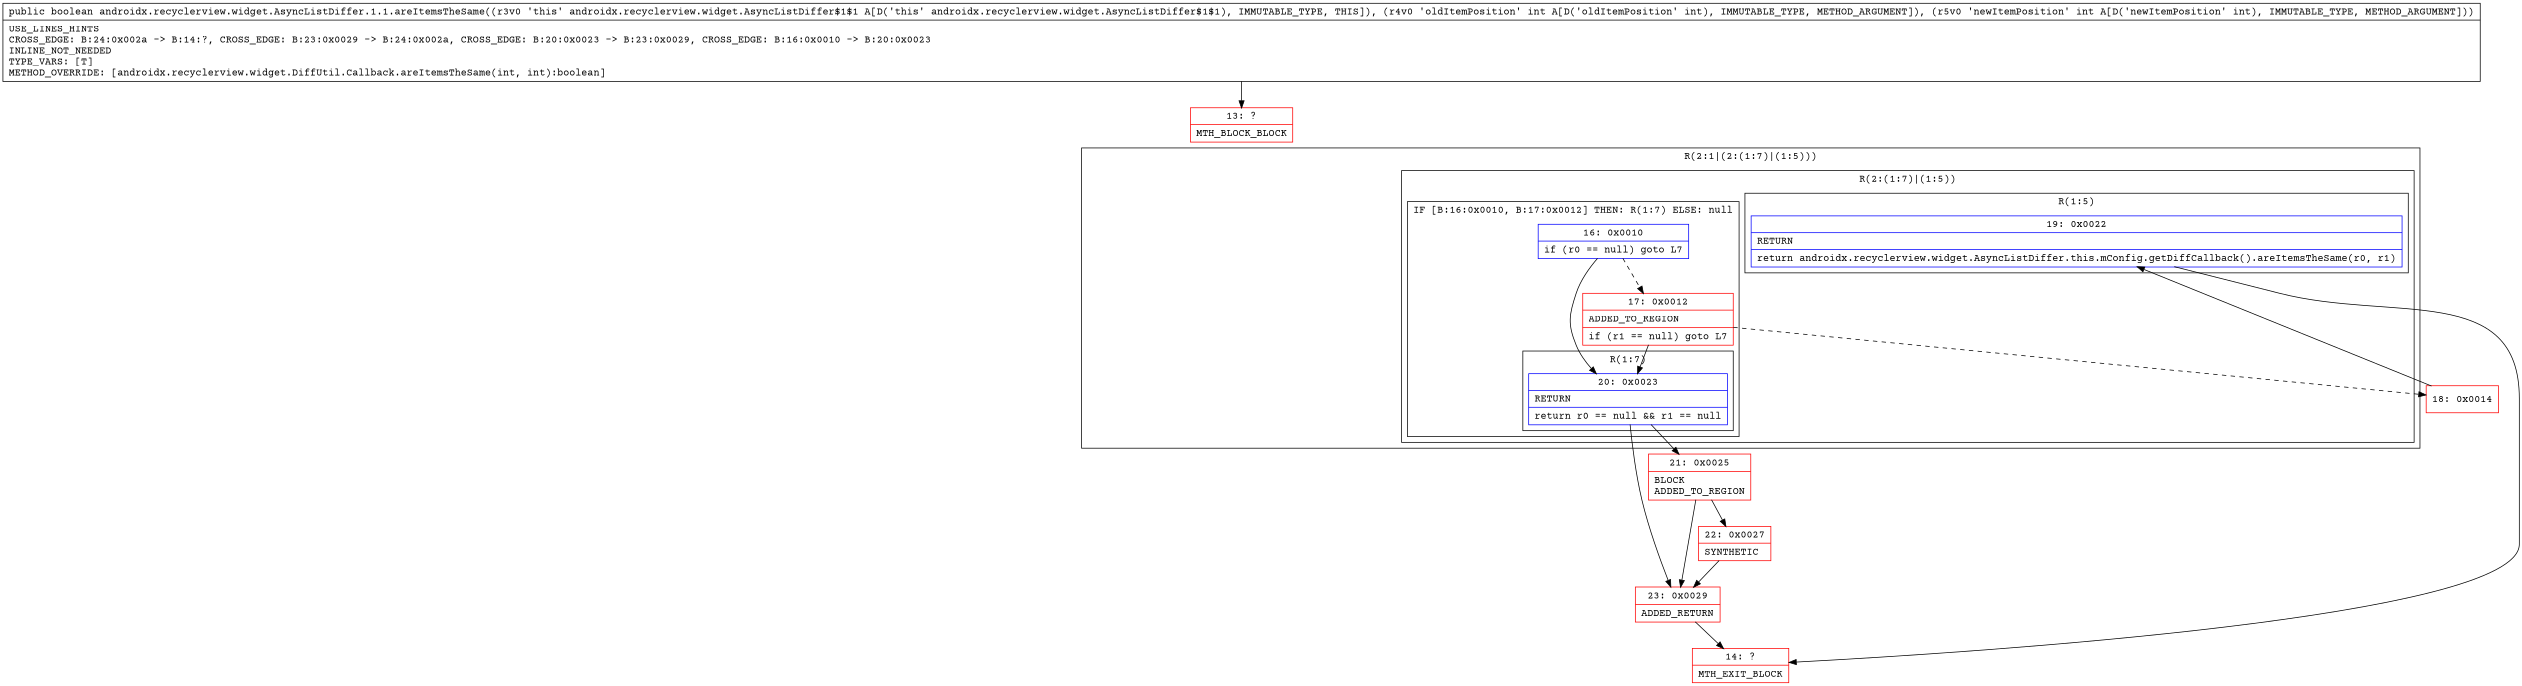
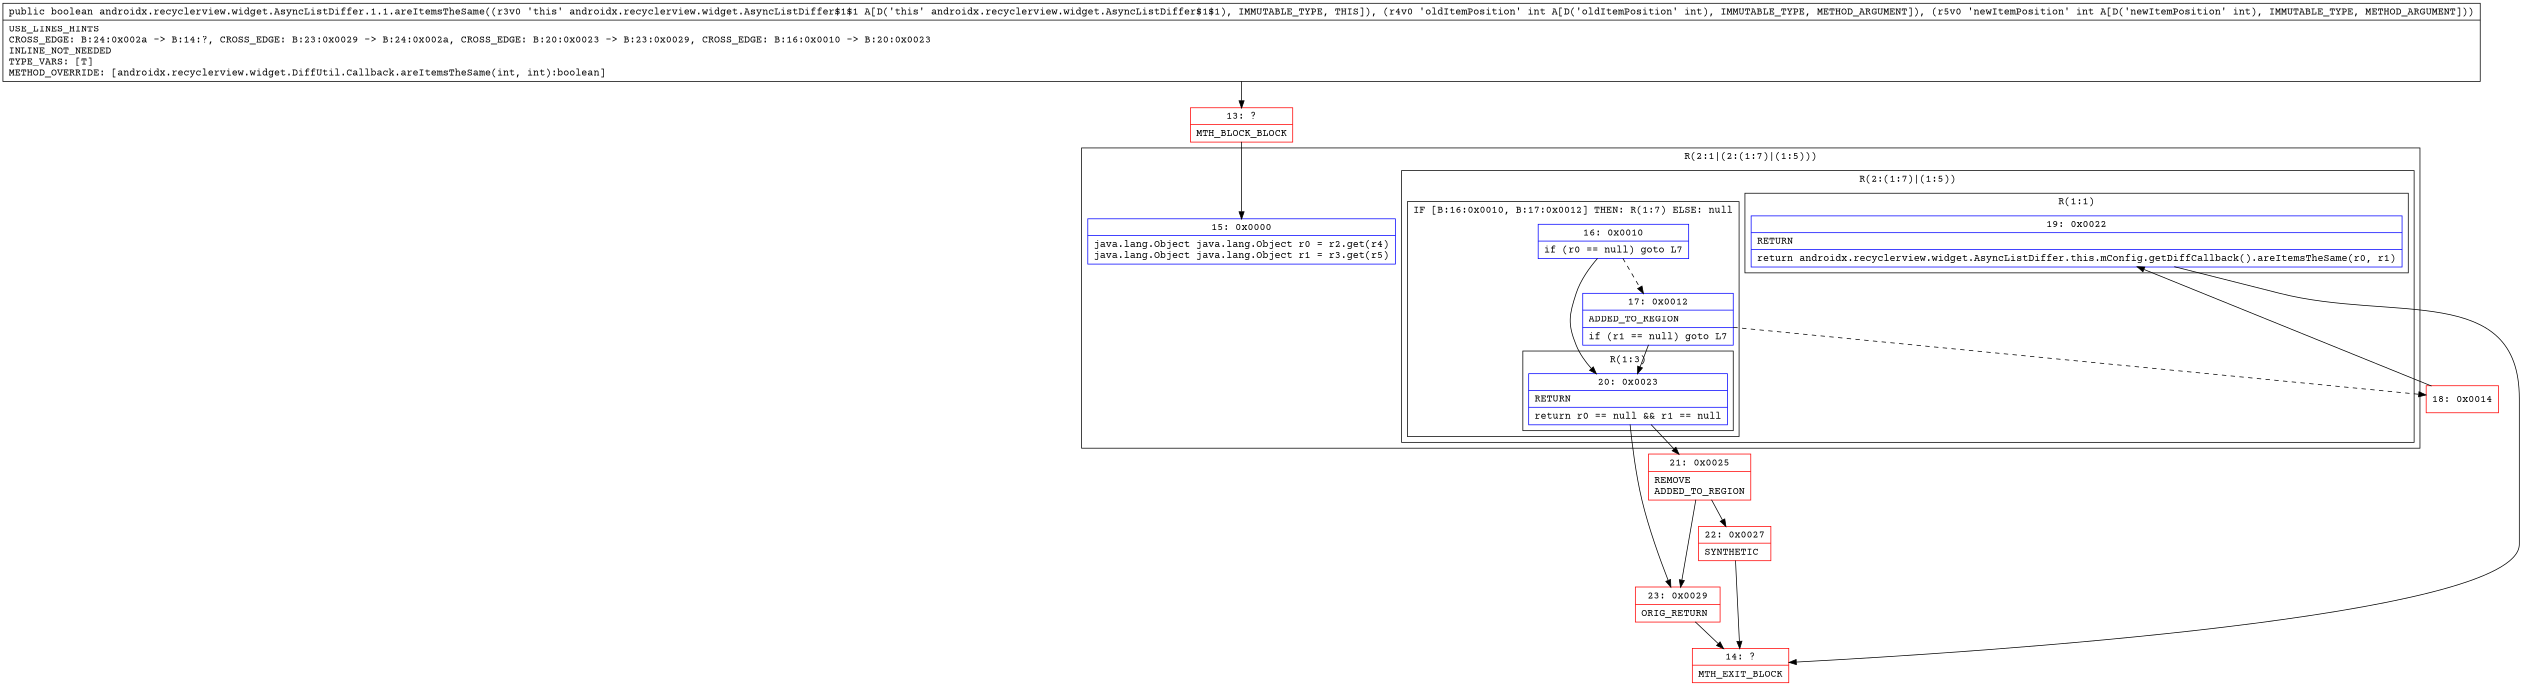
cluster "R(1:5)": label "R(1:5)" -> "R(1:1)"
node "15: 0x0000": added
node "17: 0x0012": color red -> blue
cluster "R(1:7)": label "R(1:7)" -> "R(1:3)"
node "21: 0x0025": text "BLOCK" -> "REMOVE"
edge "22: 0x0027" -> "23: 0x0029": now "22: 0x0027" -> "14: ?"
node "23: 0x0029": text "ADDED_RETURN" -> "ORIG_RETURN"
